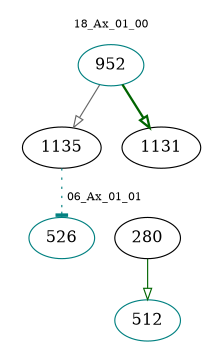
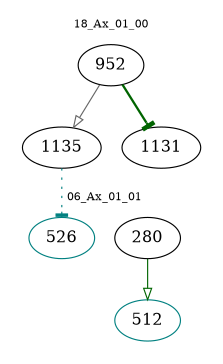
node "952": color teal -> black
edge "952" -> "1131": arrowhead onormal -> tee
